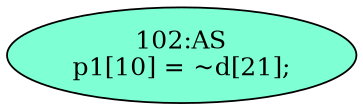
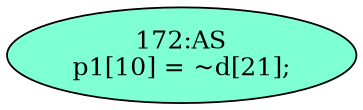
node "102:AS p1[10] = ~d[21];": label "102:AS p1[10] = ~d[21];" -> "172:AS p1[10] = ~d[21];"
